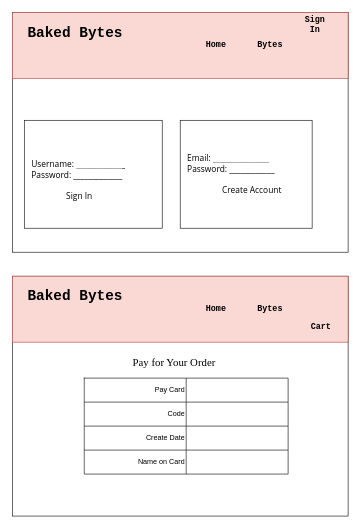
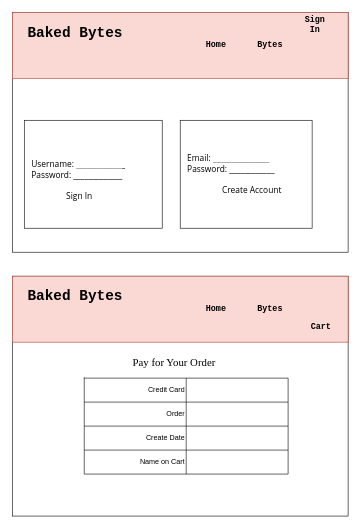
node "Pay Card": label "Pay Card" -> "Credit Card"
node "Code": label "Code" -> "Order"
node "Name on Card": label "Name on Card" -> "Name on Cart"
